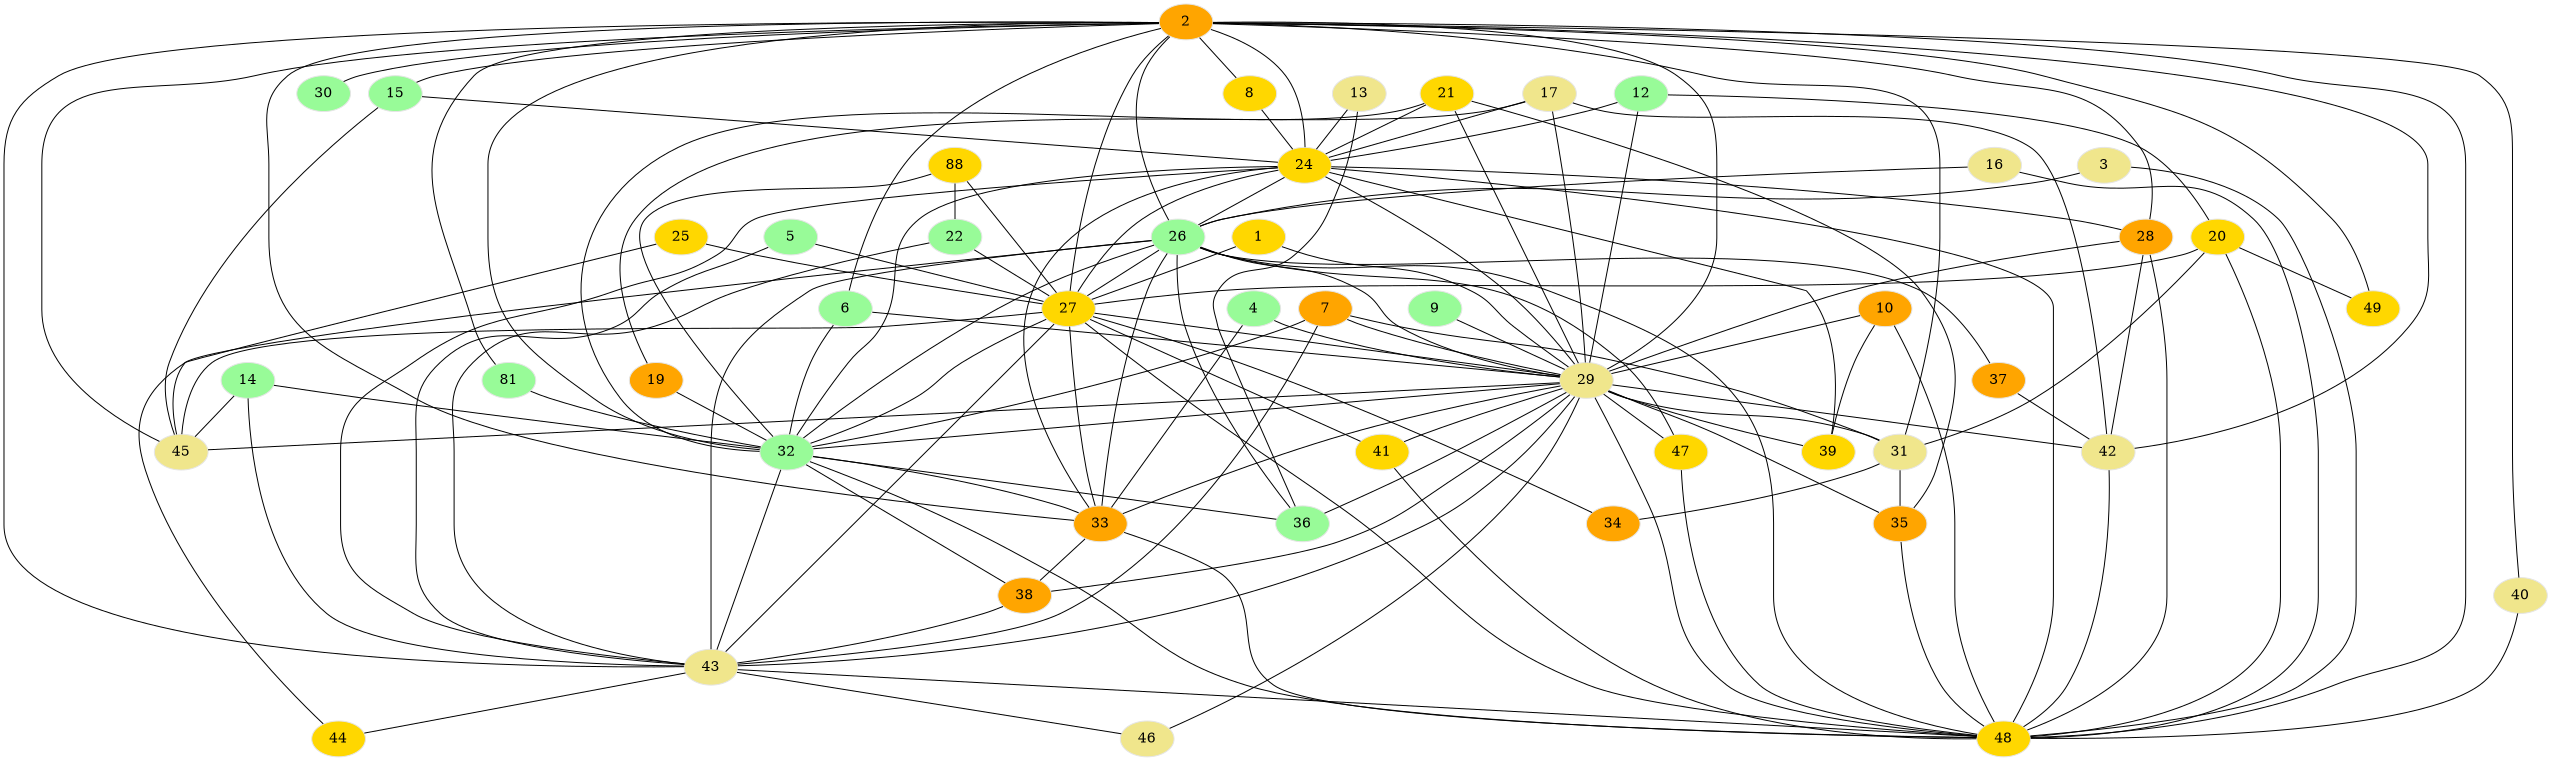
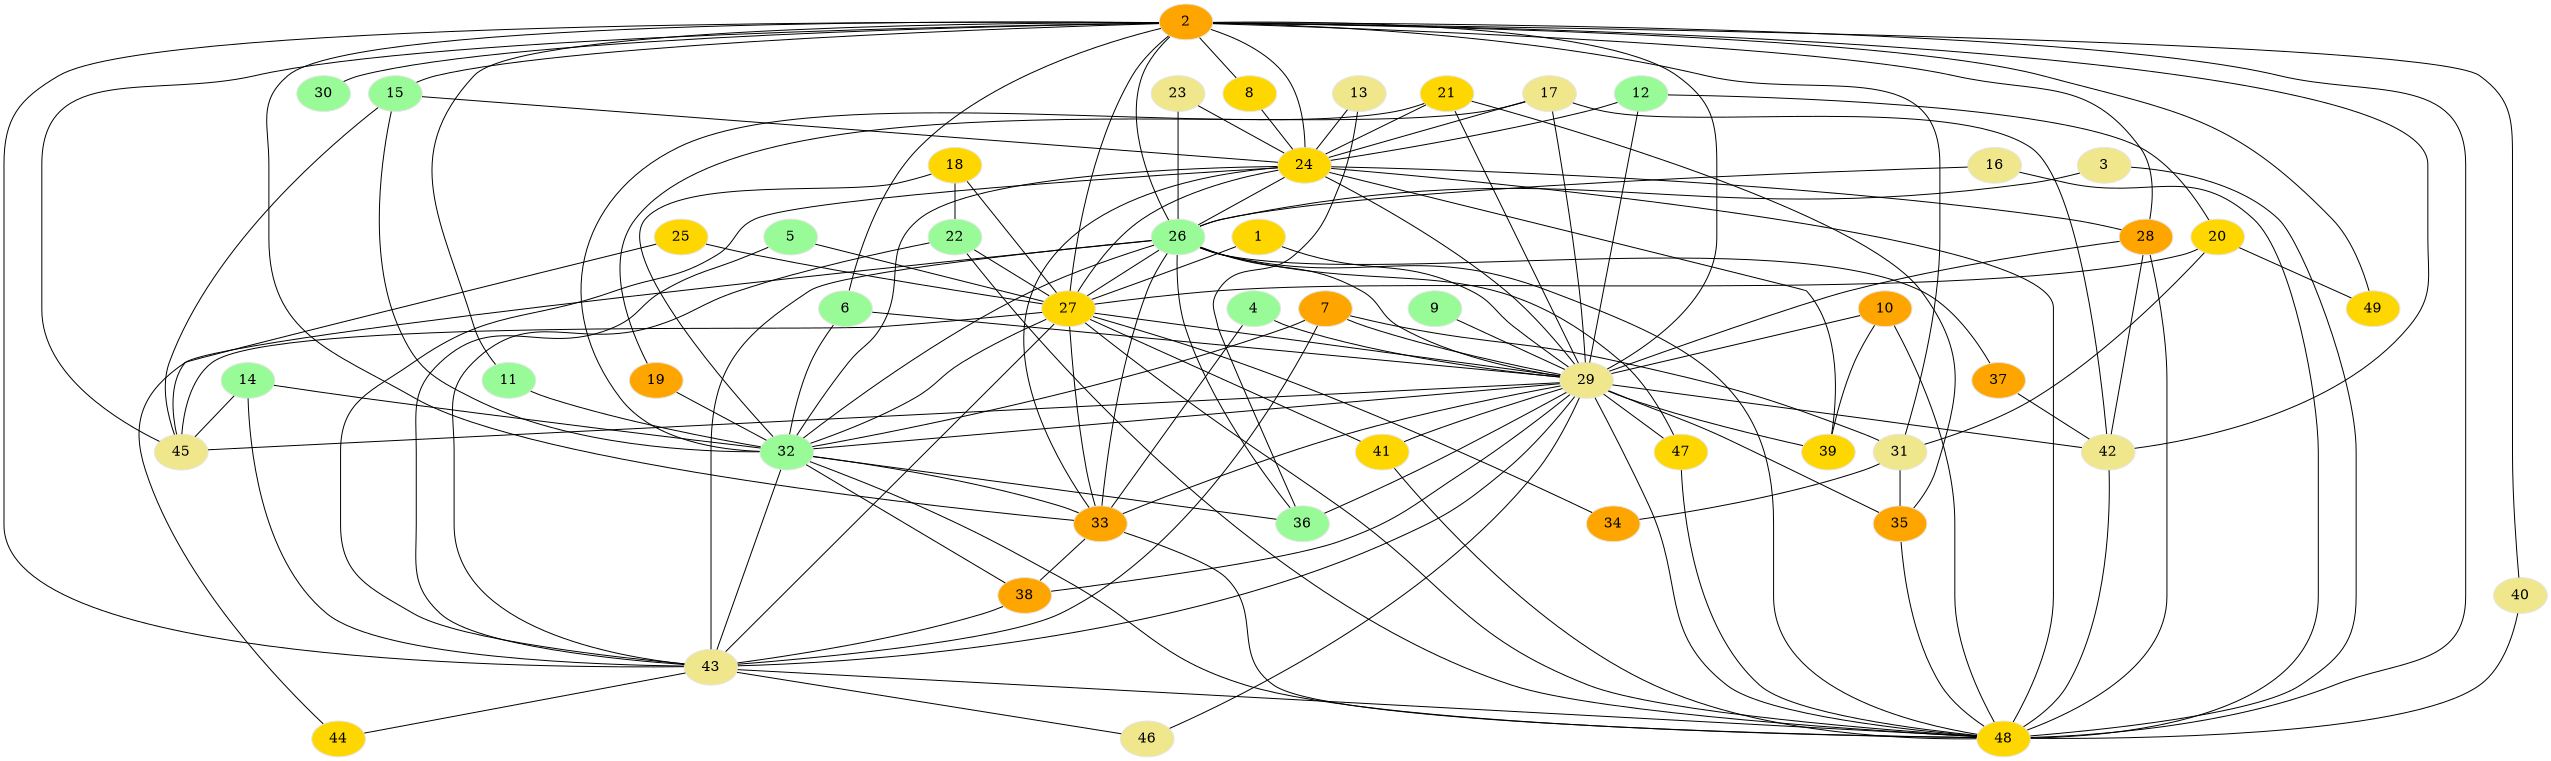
edge "2" -- "32": now "15" -- "32"
node "23": added
node "88": label "88" -> "18"
node "81": label "81" -> "11"
edge "29" -- "31": removed
edge "20" -- "48": now "22" -- "48"
